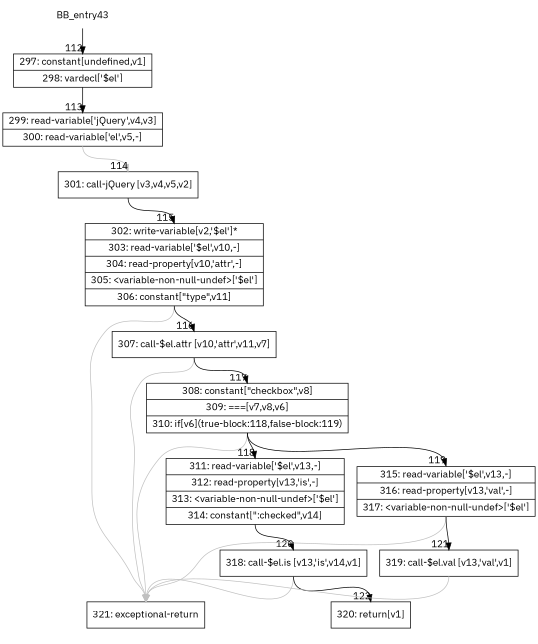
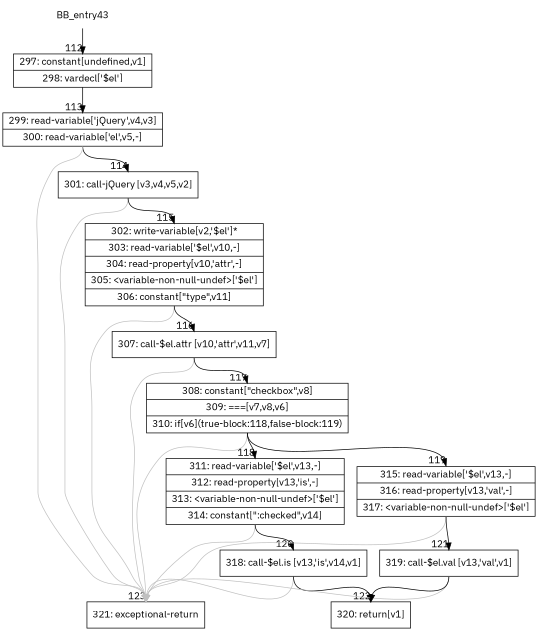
edge "299: read-variable['jQuery',v4,v3]" -> "301: call-jQuery [v3,v4,v5,v2]": color gray -> black
edge "299: read-variable['jQuery',v4,v3]" -> "321: exceptional-return": added
edge "301: call-jQuery [v3,v4,v5,v2]" -> "321: exceptional-return": added
edge "311: read-variable['$el',v13,-]" -> "321: exceptional-return": added
edge "319: call-$el.val [v13,'val',v1]" -> "320: return[v1]": added
